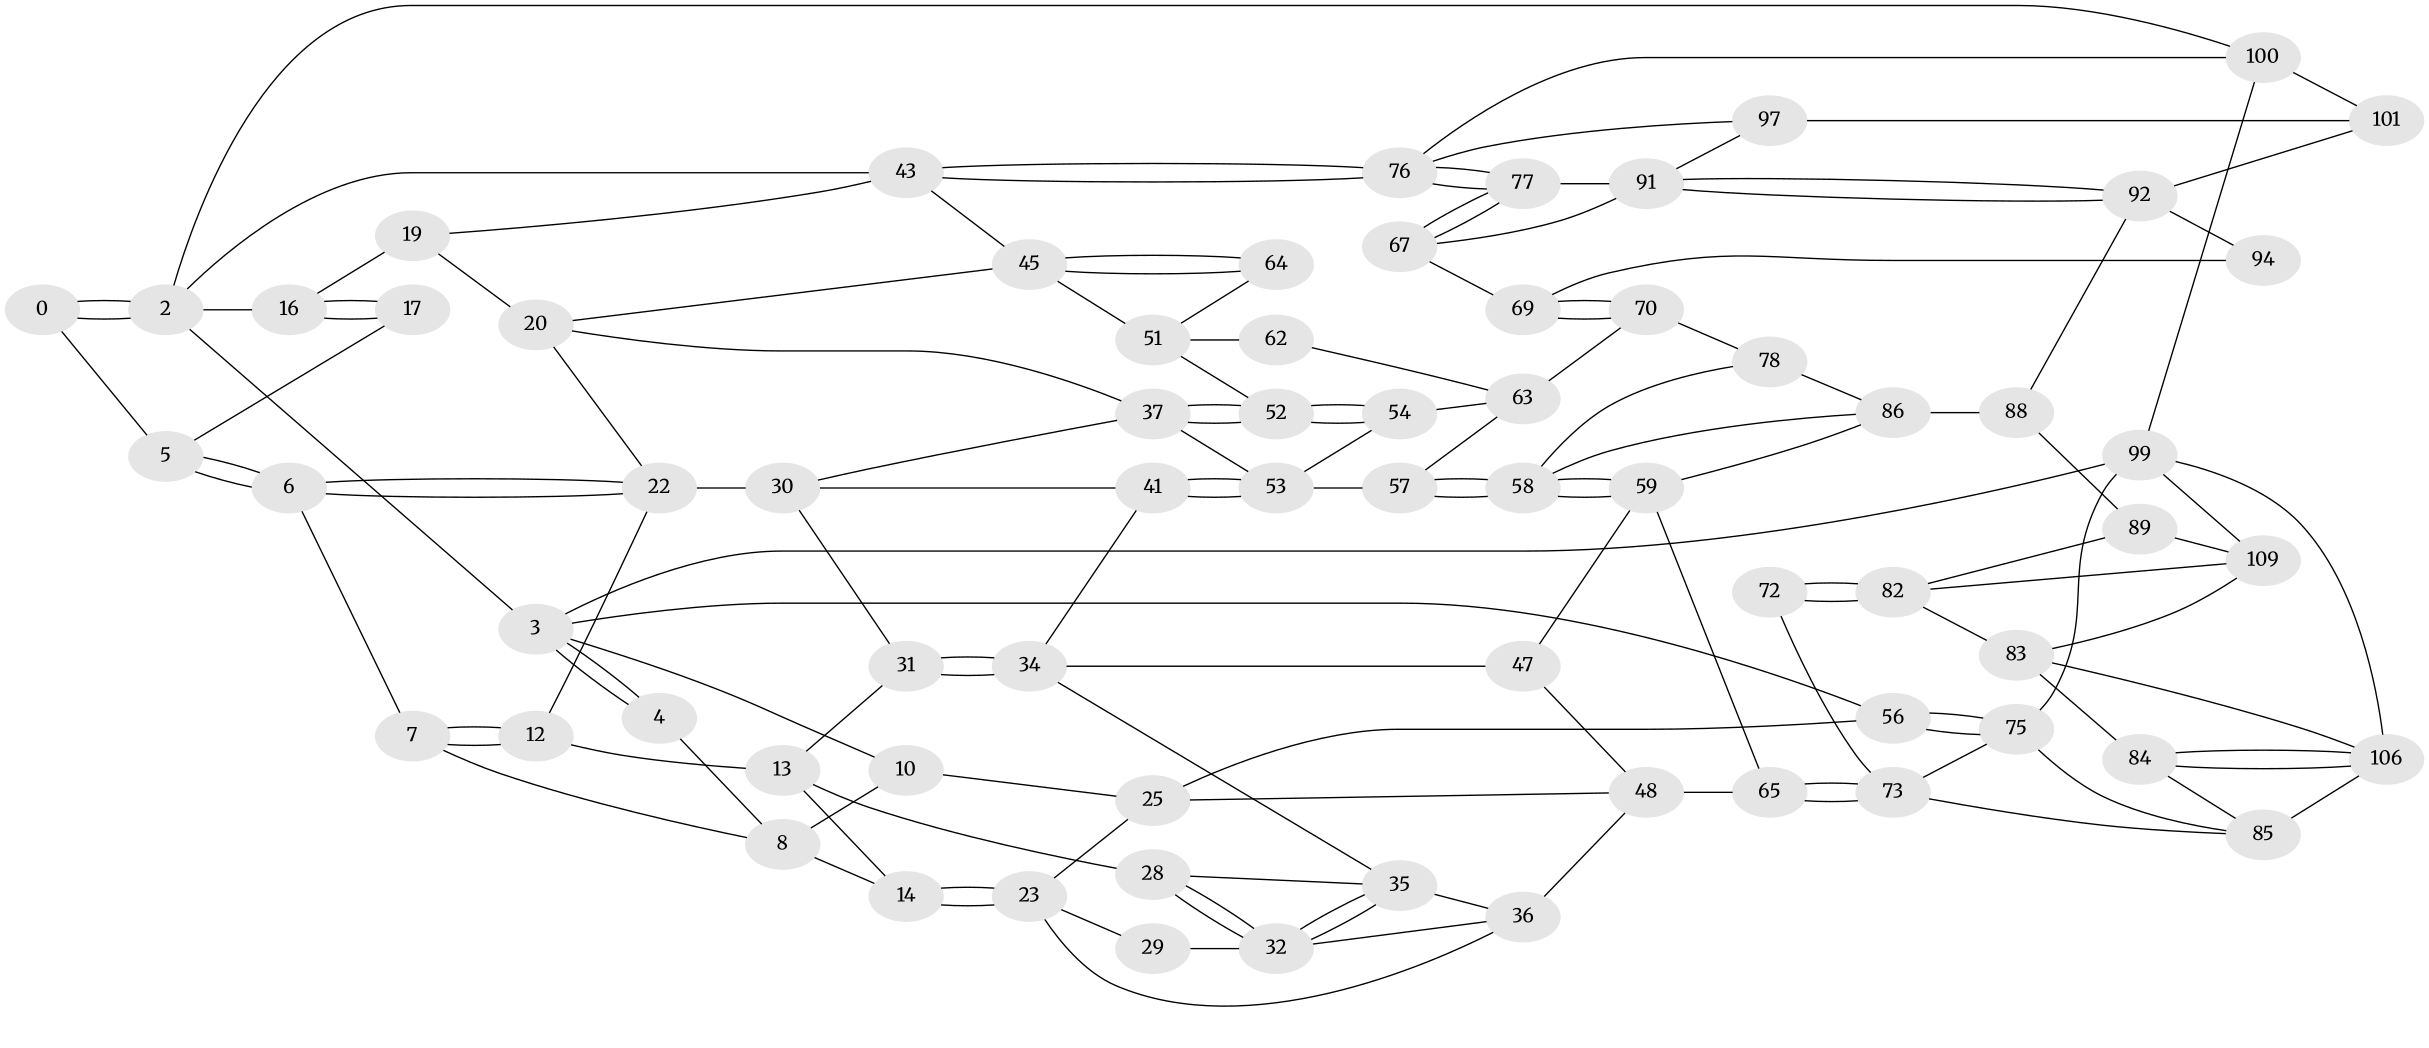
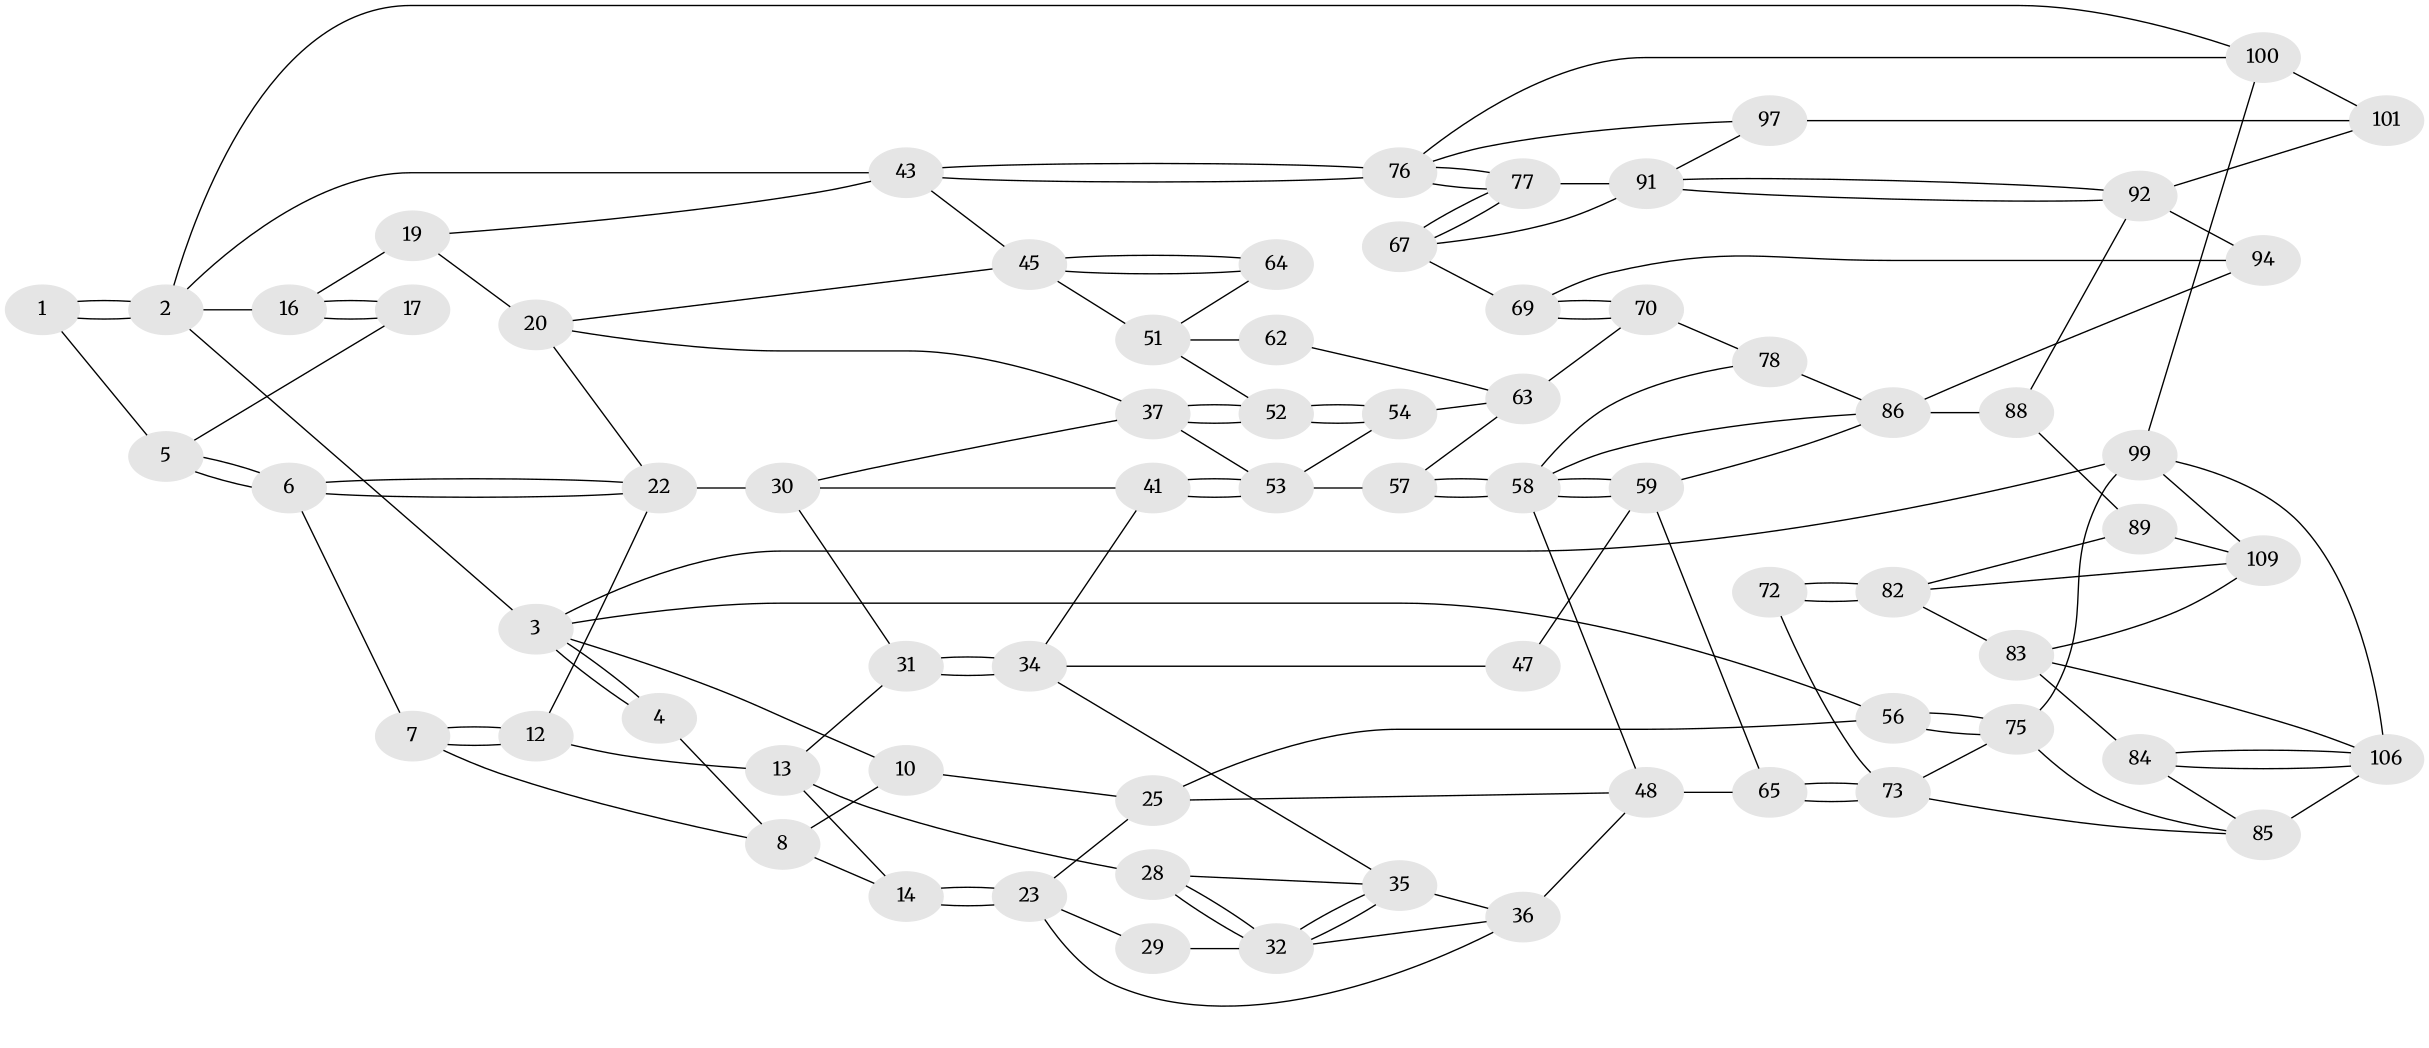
node "0": label "0" -> "1"
edge "94" -- "86": added
edge "47" -- "48": now "58" -- "48"
